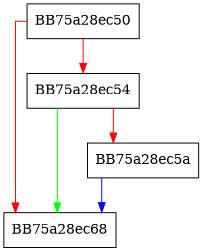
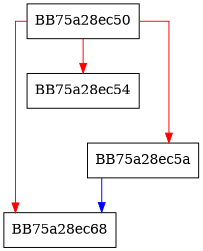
edge "BB75a28ec54" -> "BB75a28ec5a": now "BB75a28ec50" -> "BB75a28ec5a"
edge "BB75a28ec54" -> "BB75a28ec68": removed
